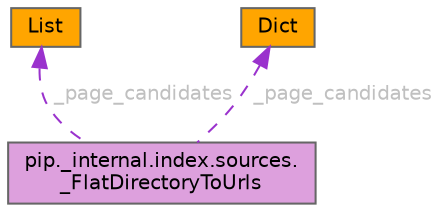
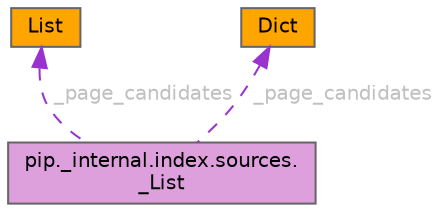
node "pip._internal.index.sources. _FlatDirectoryToUrls": label "pip._internal.index.sources. _FlatDirectoryToUrls" -> "pip._internal.index.sources. _List"
